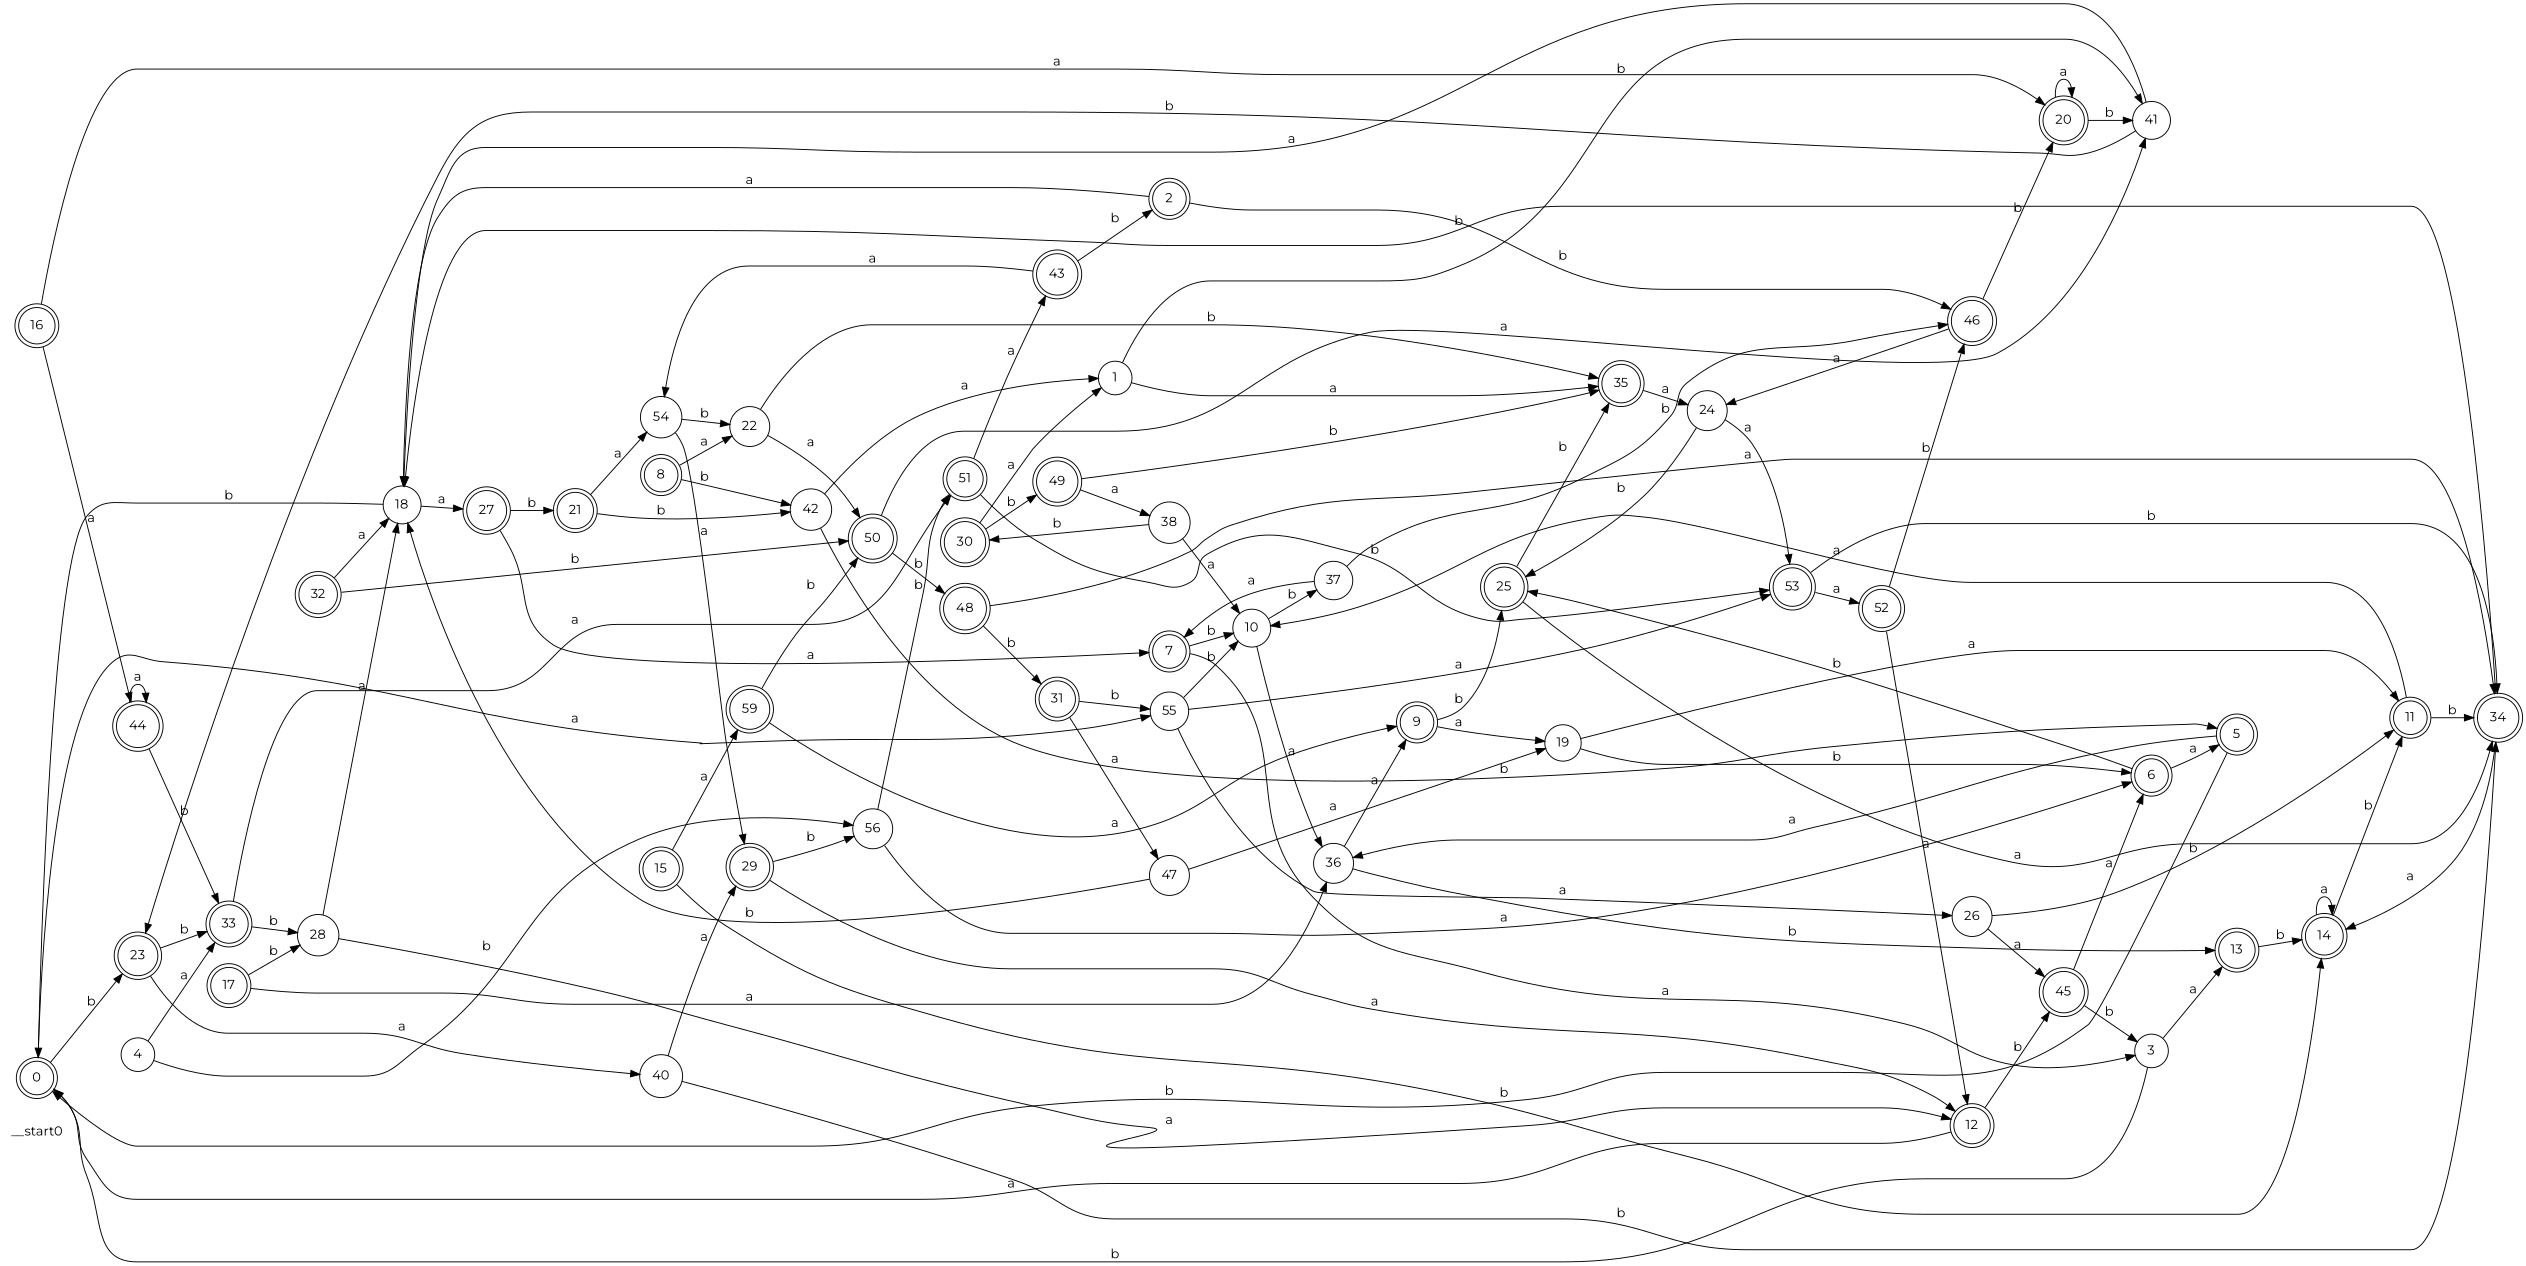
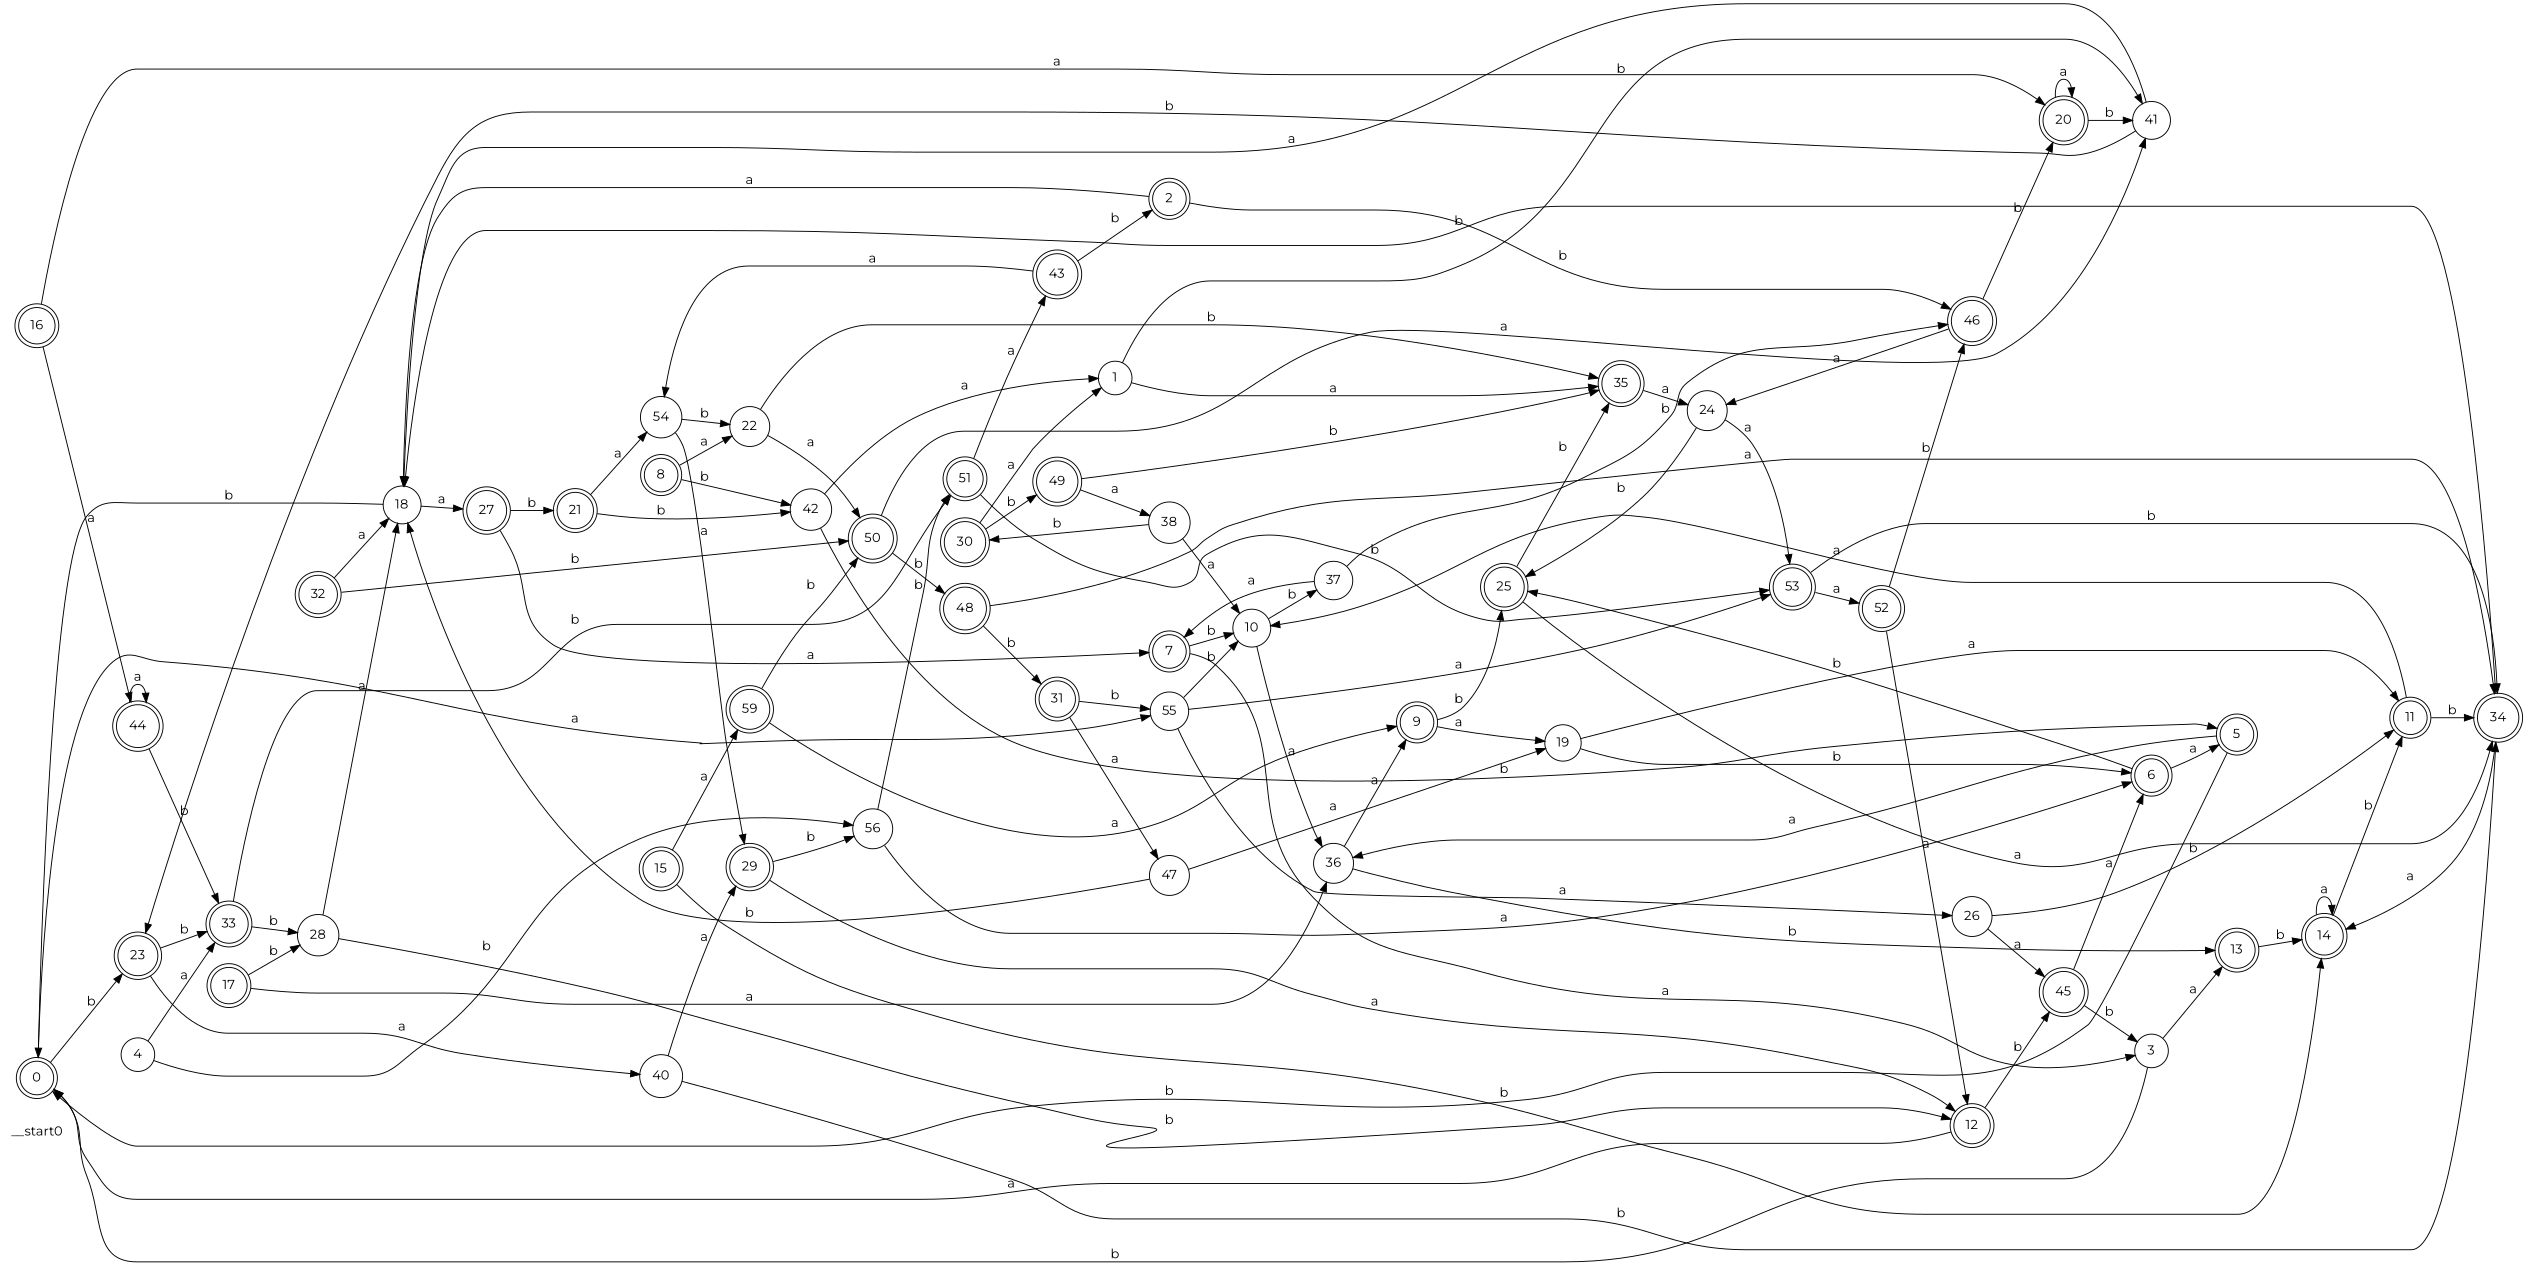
edge "33" -> "51": label "a" -> "b"
edge "28" -> "12": label "a" -> "b"
